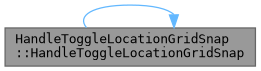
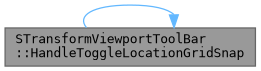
node "HandleToggleLocationGridSnap ::HandleToggleLocationGridSnap": label "HandleToggleLocationGridSnap ::HandleToggleLocationGridSnap" -> "STransformViewportToolBar ::HandleToggleLocationGridSnap"
